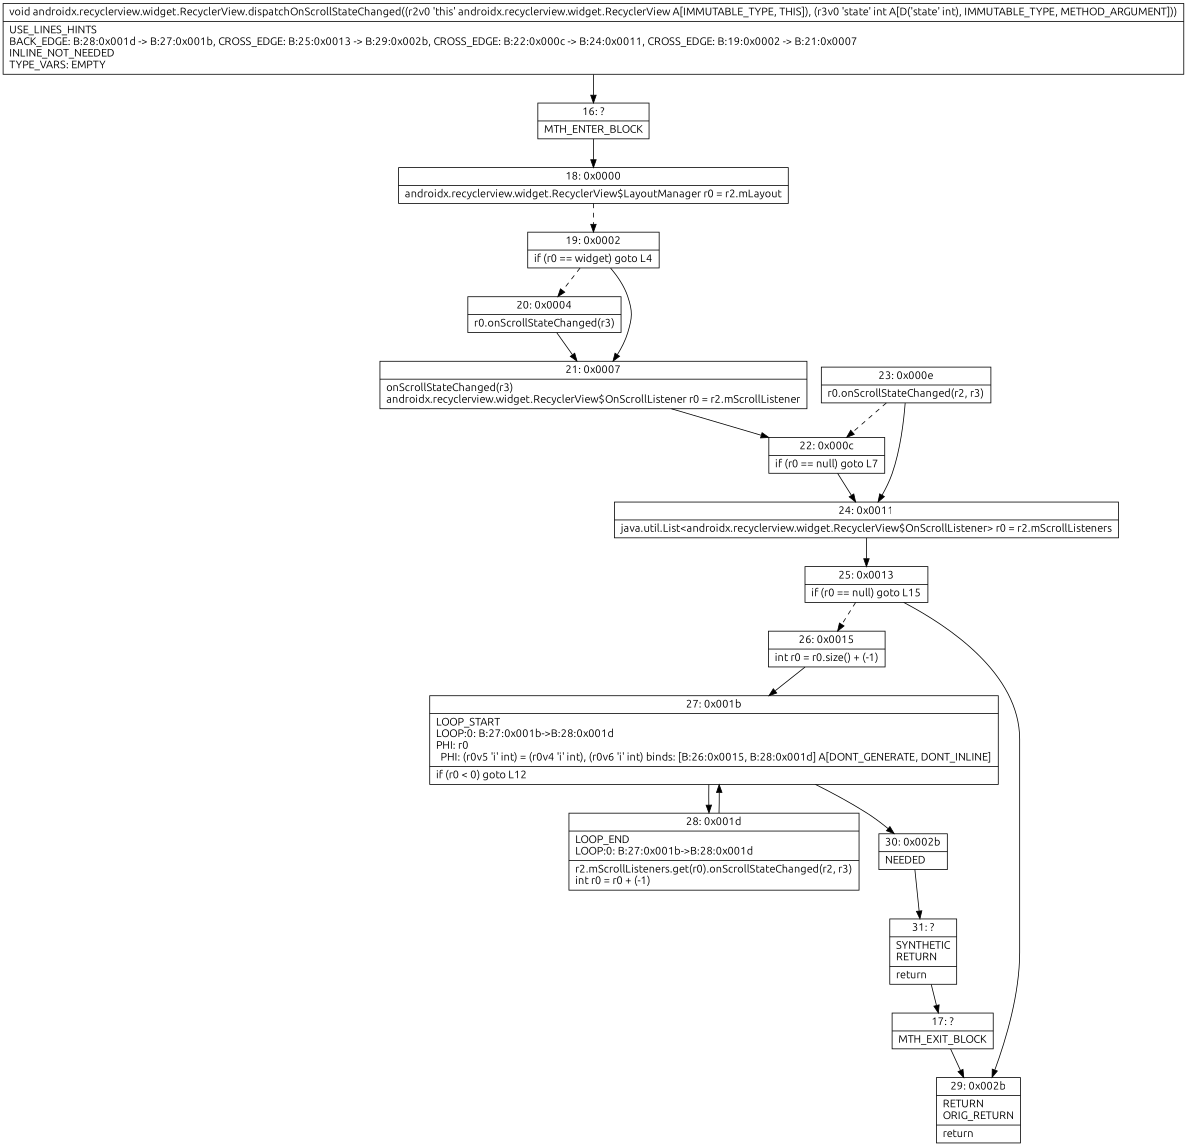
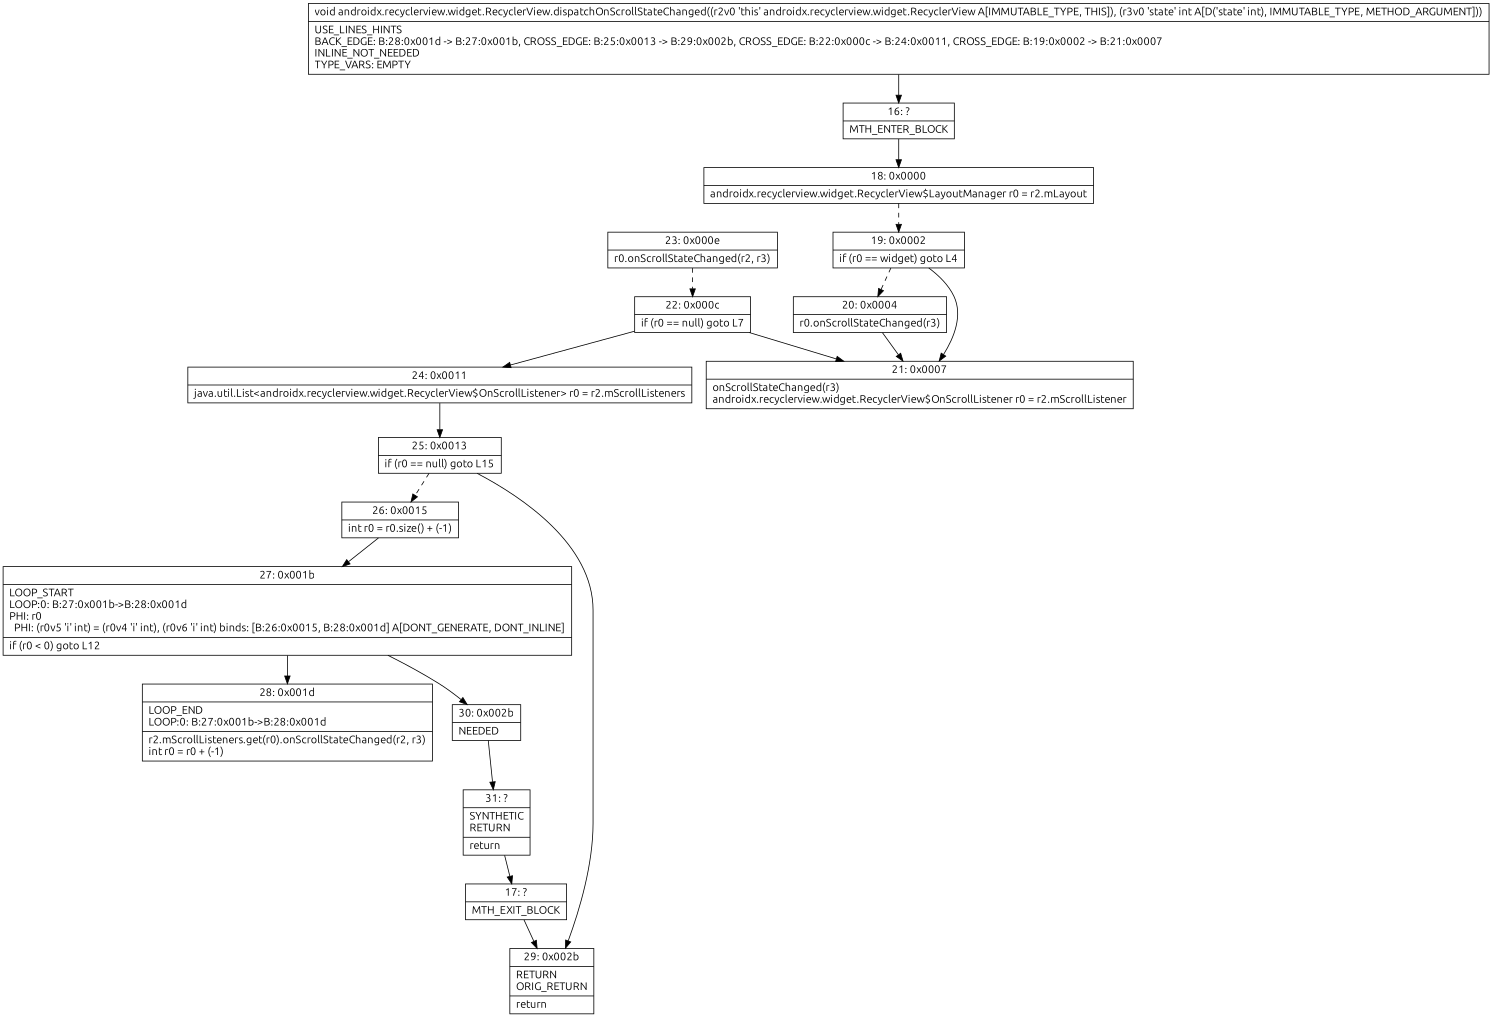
edge "21: 0x0007" -> "22: 0x000c": reversed
edge "23: 0x000e" -> "24: 0x0011": removed
edge "28: 0x001d" -> "27: 0x001b": removed
